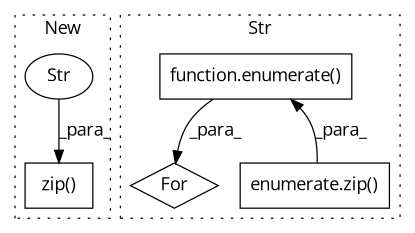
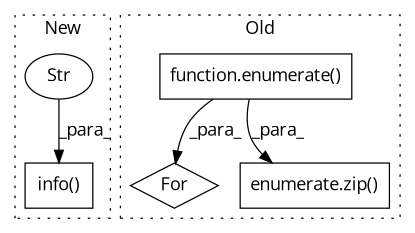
cluster "Str": label "Str" -> "Old"
edge "enumerate.zip()" -> "function.enumerate()": reversed
node "zip()": label "zip()" -> "info()"
